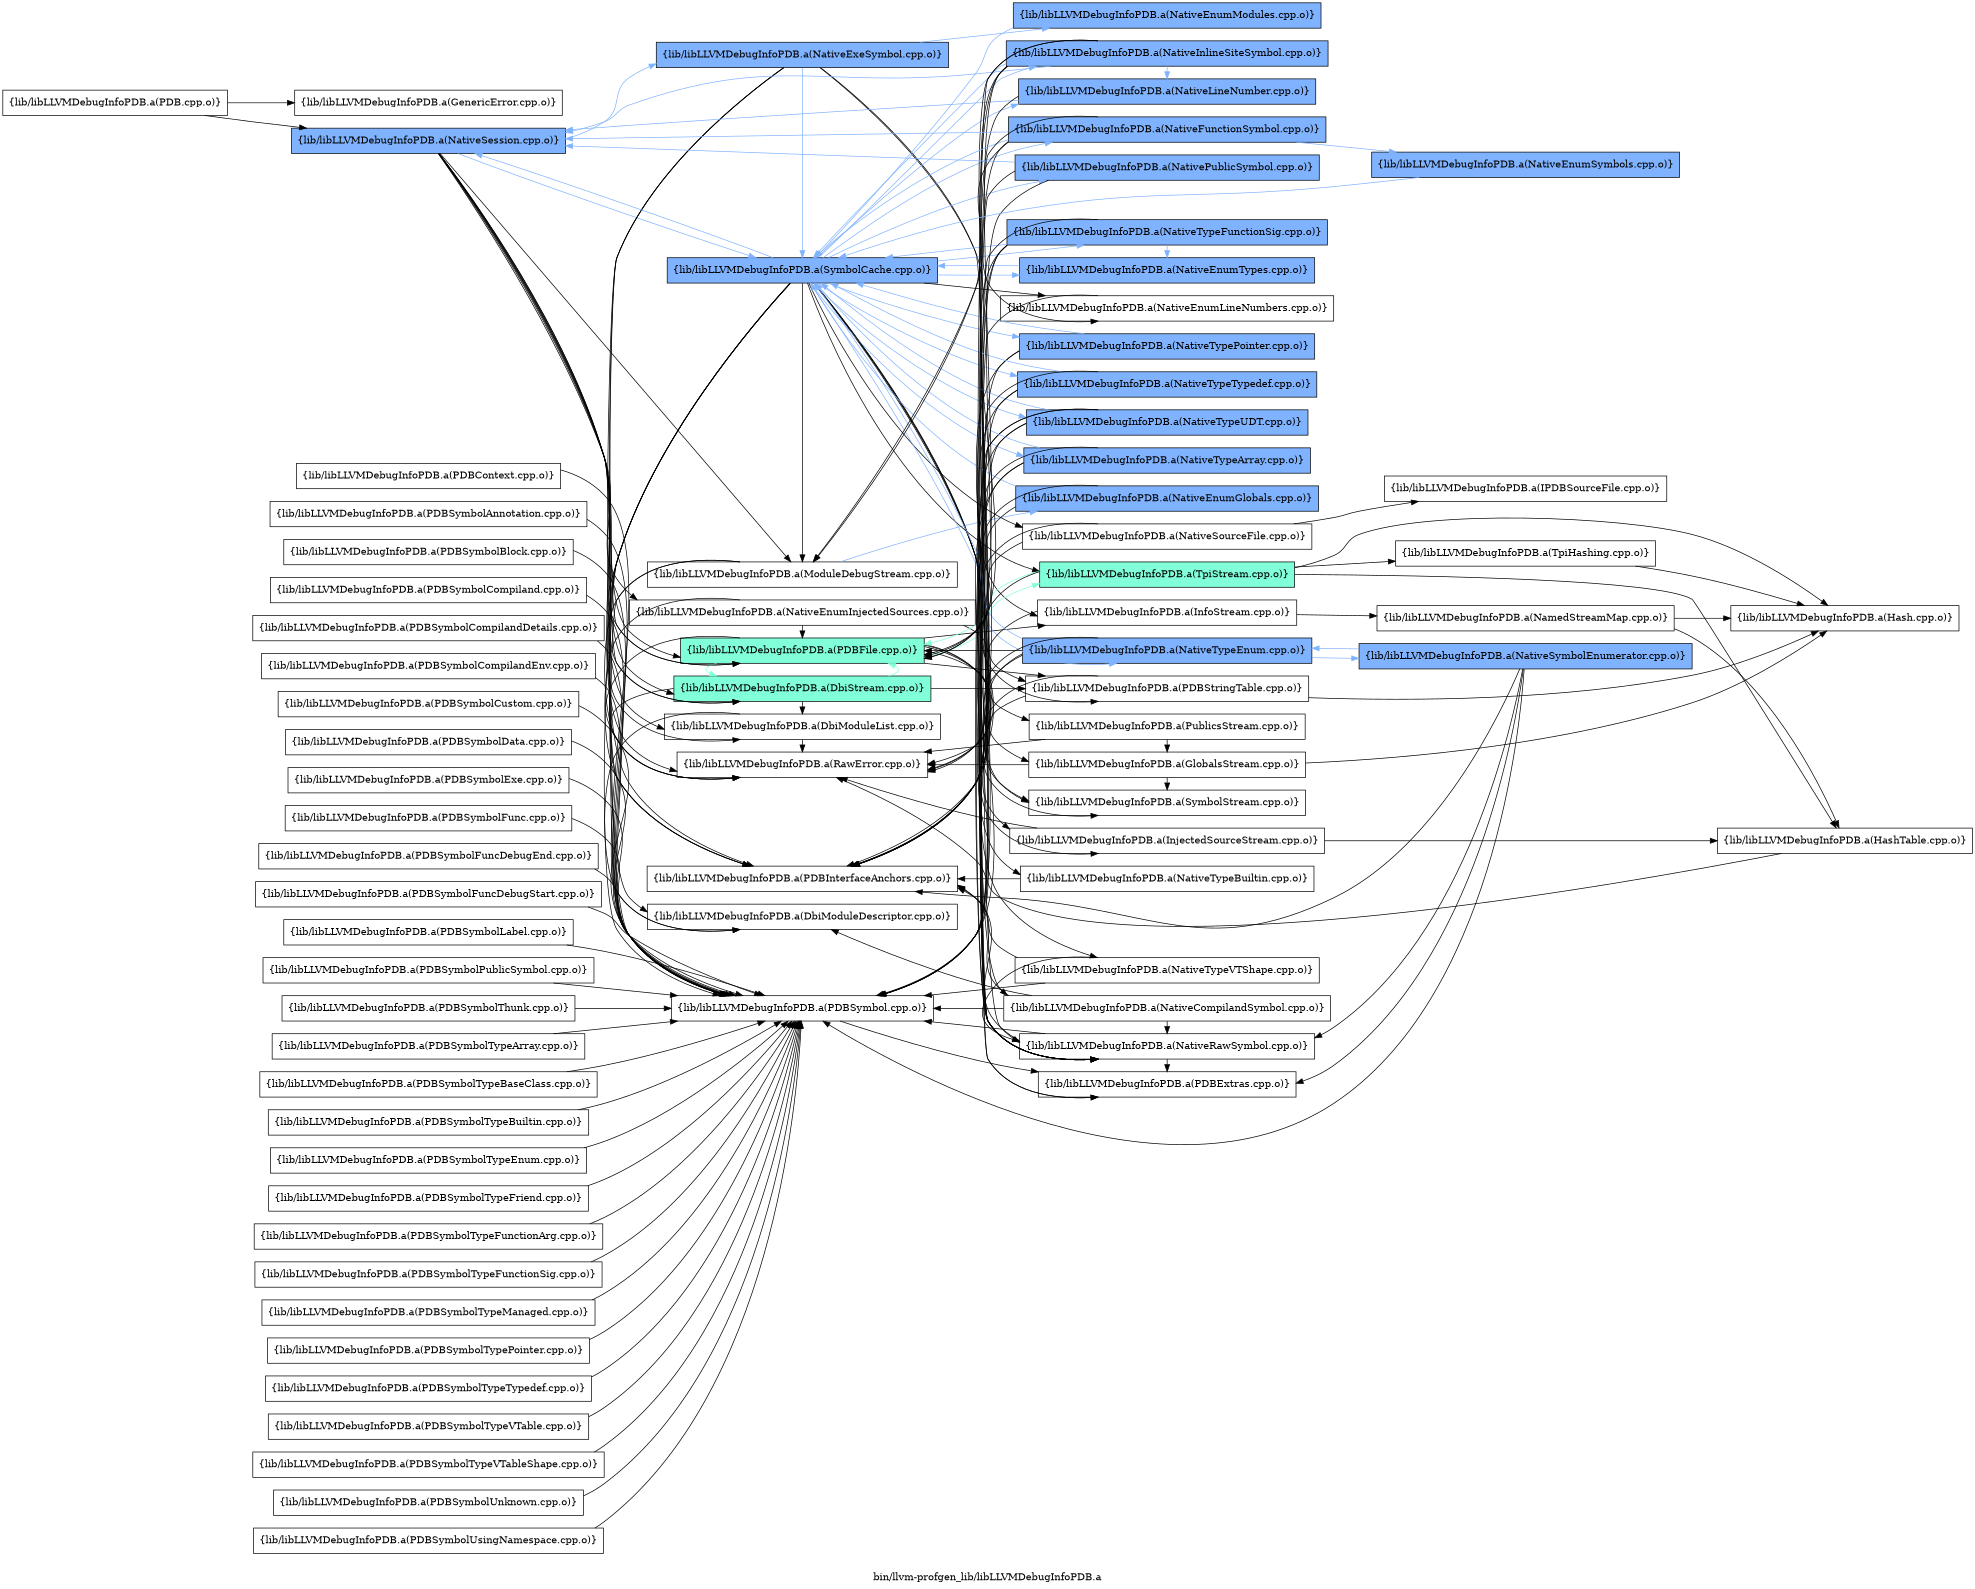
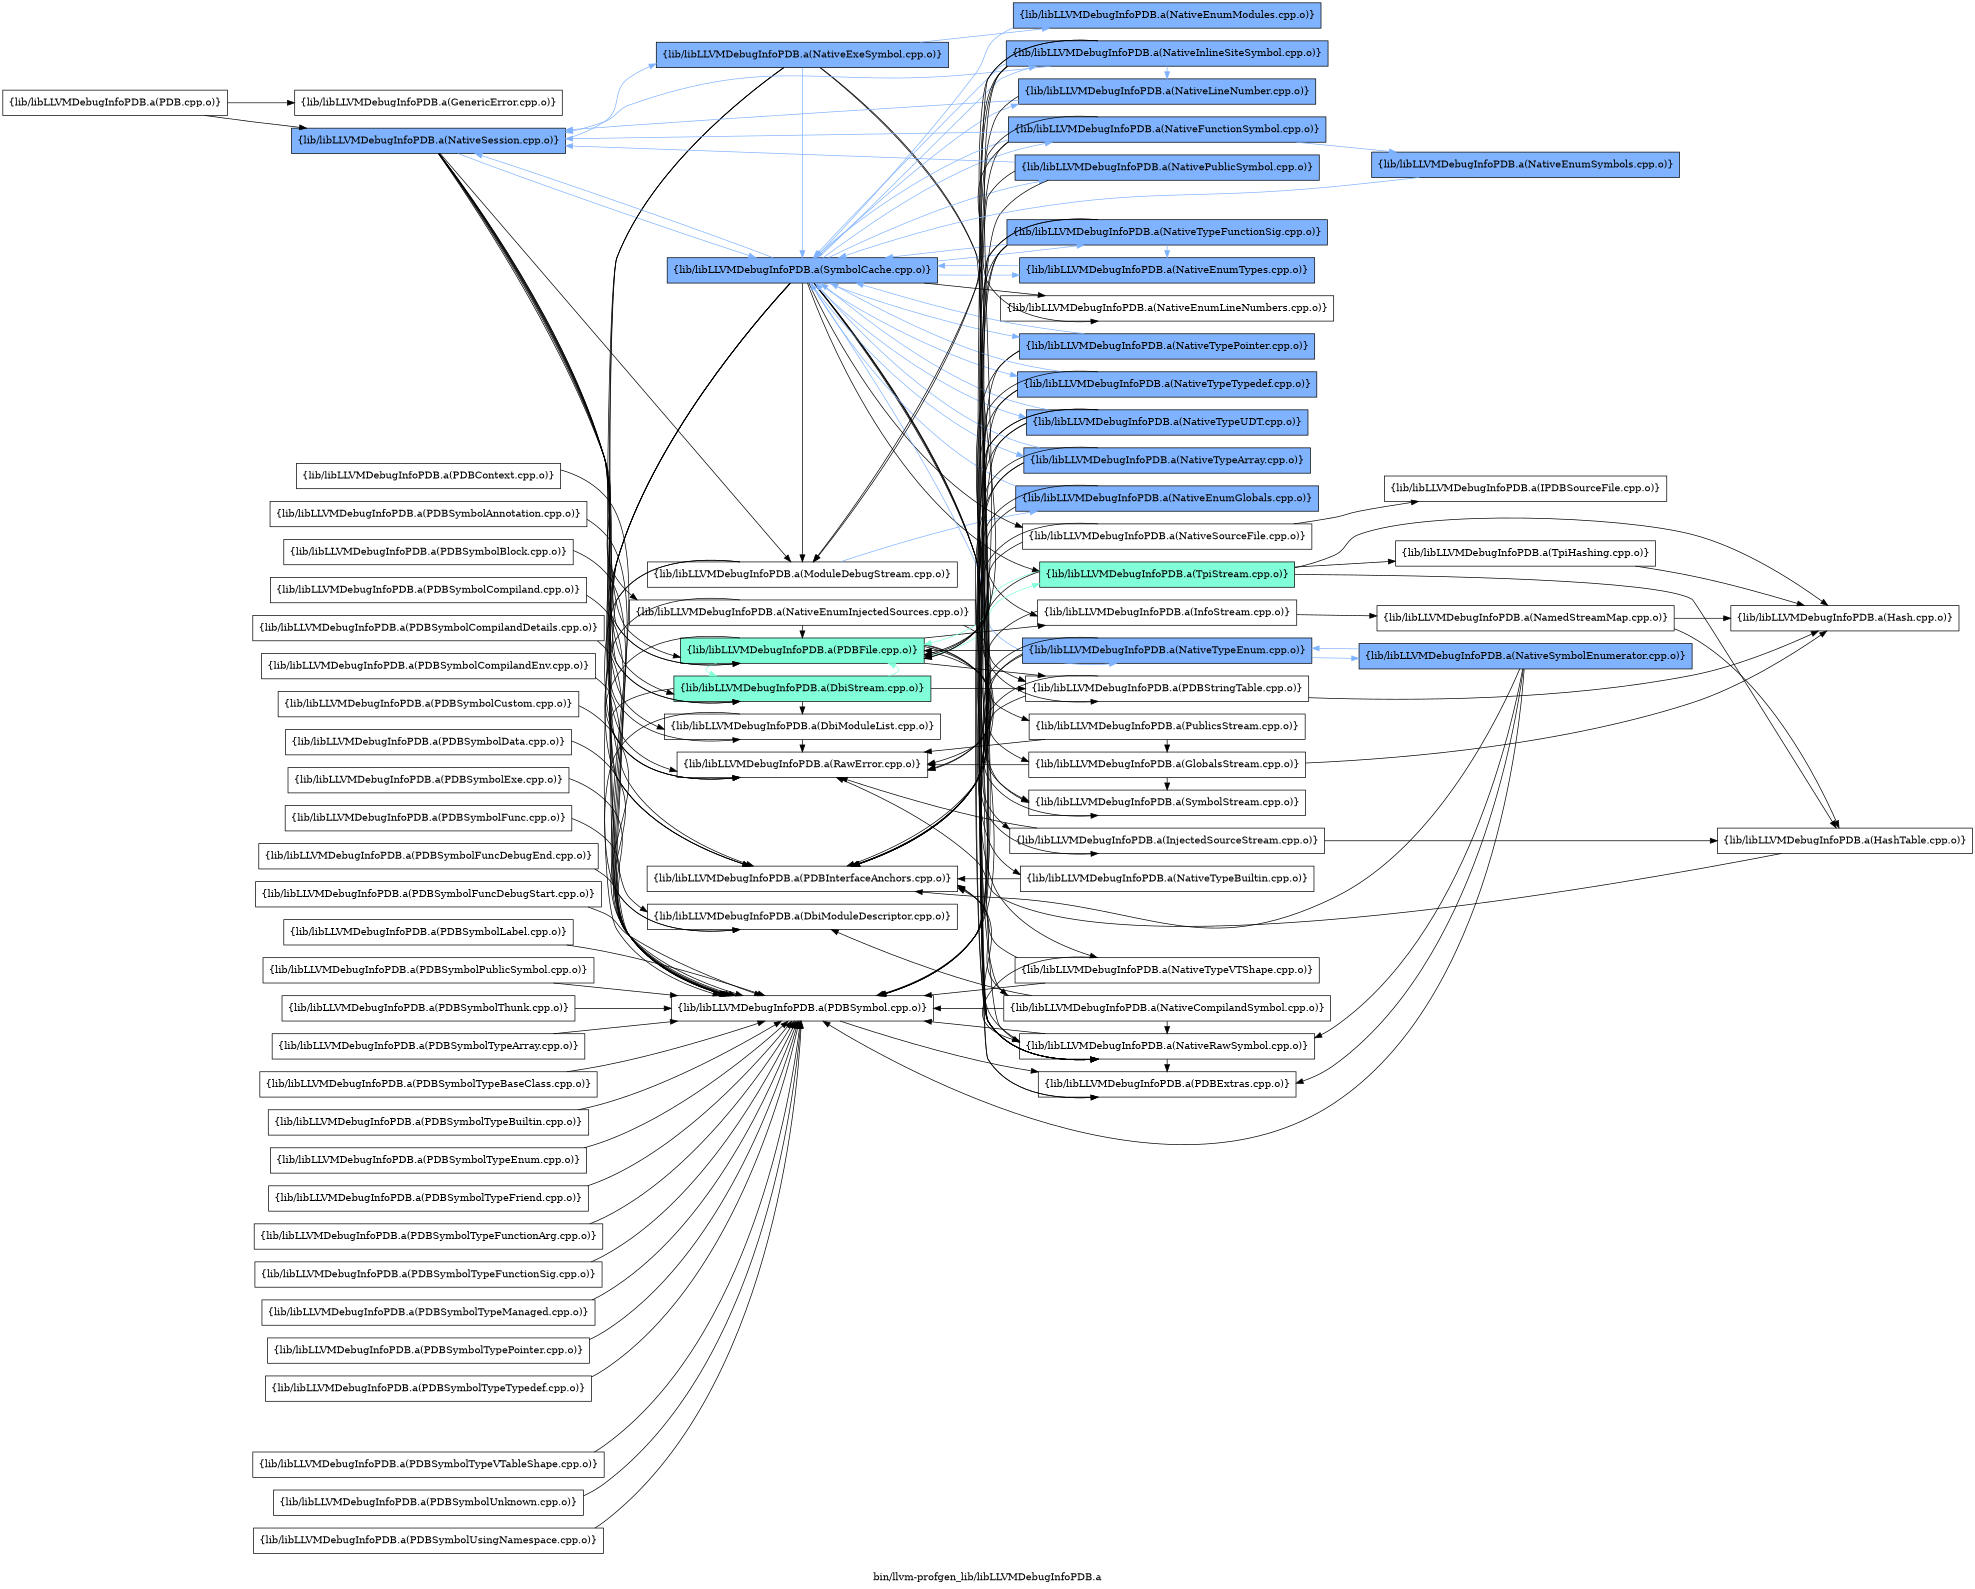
edge "{lib/libLLVMDebugInfoPDB.a(NativeTypeEnum.cpp.o)}" -> "{lib/libLLVMDebugInfoPDB.a(SymbolCache.cpp.o)}": removed
edge "{lib/libLLVMDebugInfoPDB.a(NativePublicSymbol.cpp.o)}" -> "{lib/libLLVMDebugInfoPDB.a(RawError.cpp.o)}": now "{lib/libLLVMDebugInfoPDB.a(NativePublicSymbol.cpp.o)}" -> "{lib/libLLVMDebugInfoPDB.a(PDBInterfaceAnchors.cpp.o)}"
edge "{lib/libLLVMDebugInfoPDB.a(NativeEnumLineNumbers.cpp.o)}" -> "{lib/libLLVMDebugInfoPDB.a(NativeRawSymbol.cpp.o)}": now "{lib/libLLVMDebugInfoPDB.a(NativeTypeFunctionSig.cpp.o)}" -> "{lib/libLLVMDebugInfoPDB.a(NativeRawSymbol.cpp.o)}"
node "{lib/libLLVMDebugInfoPDB.a(PDBSymbolTypeVTable.cpp.o)}": removed
